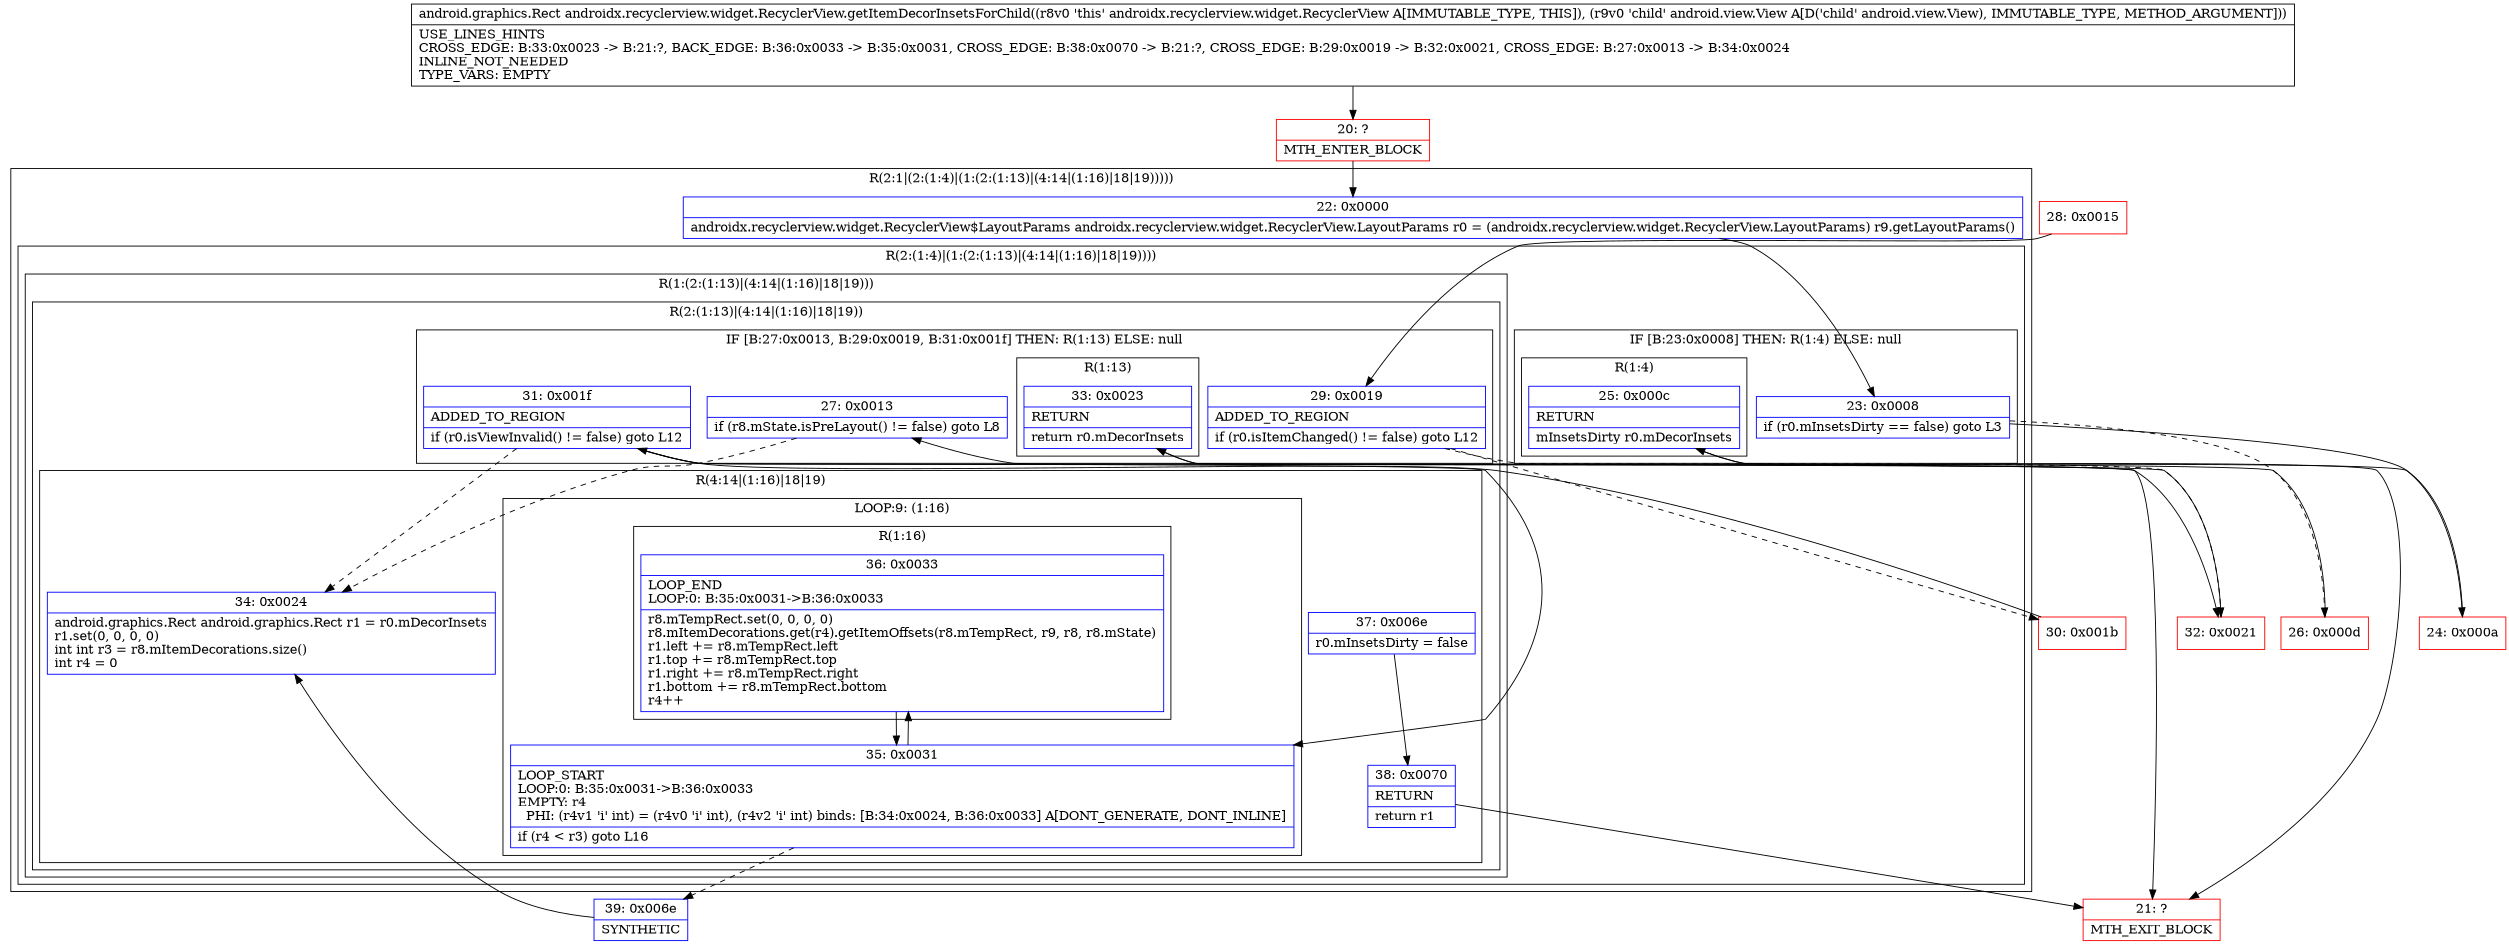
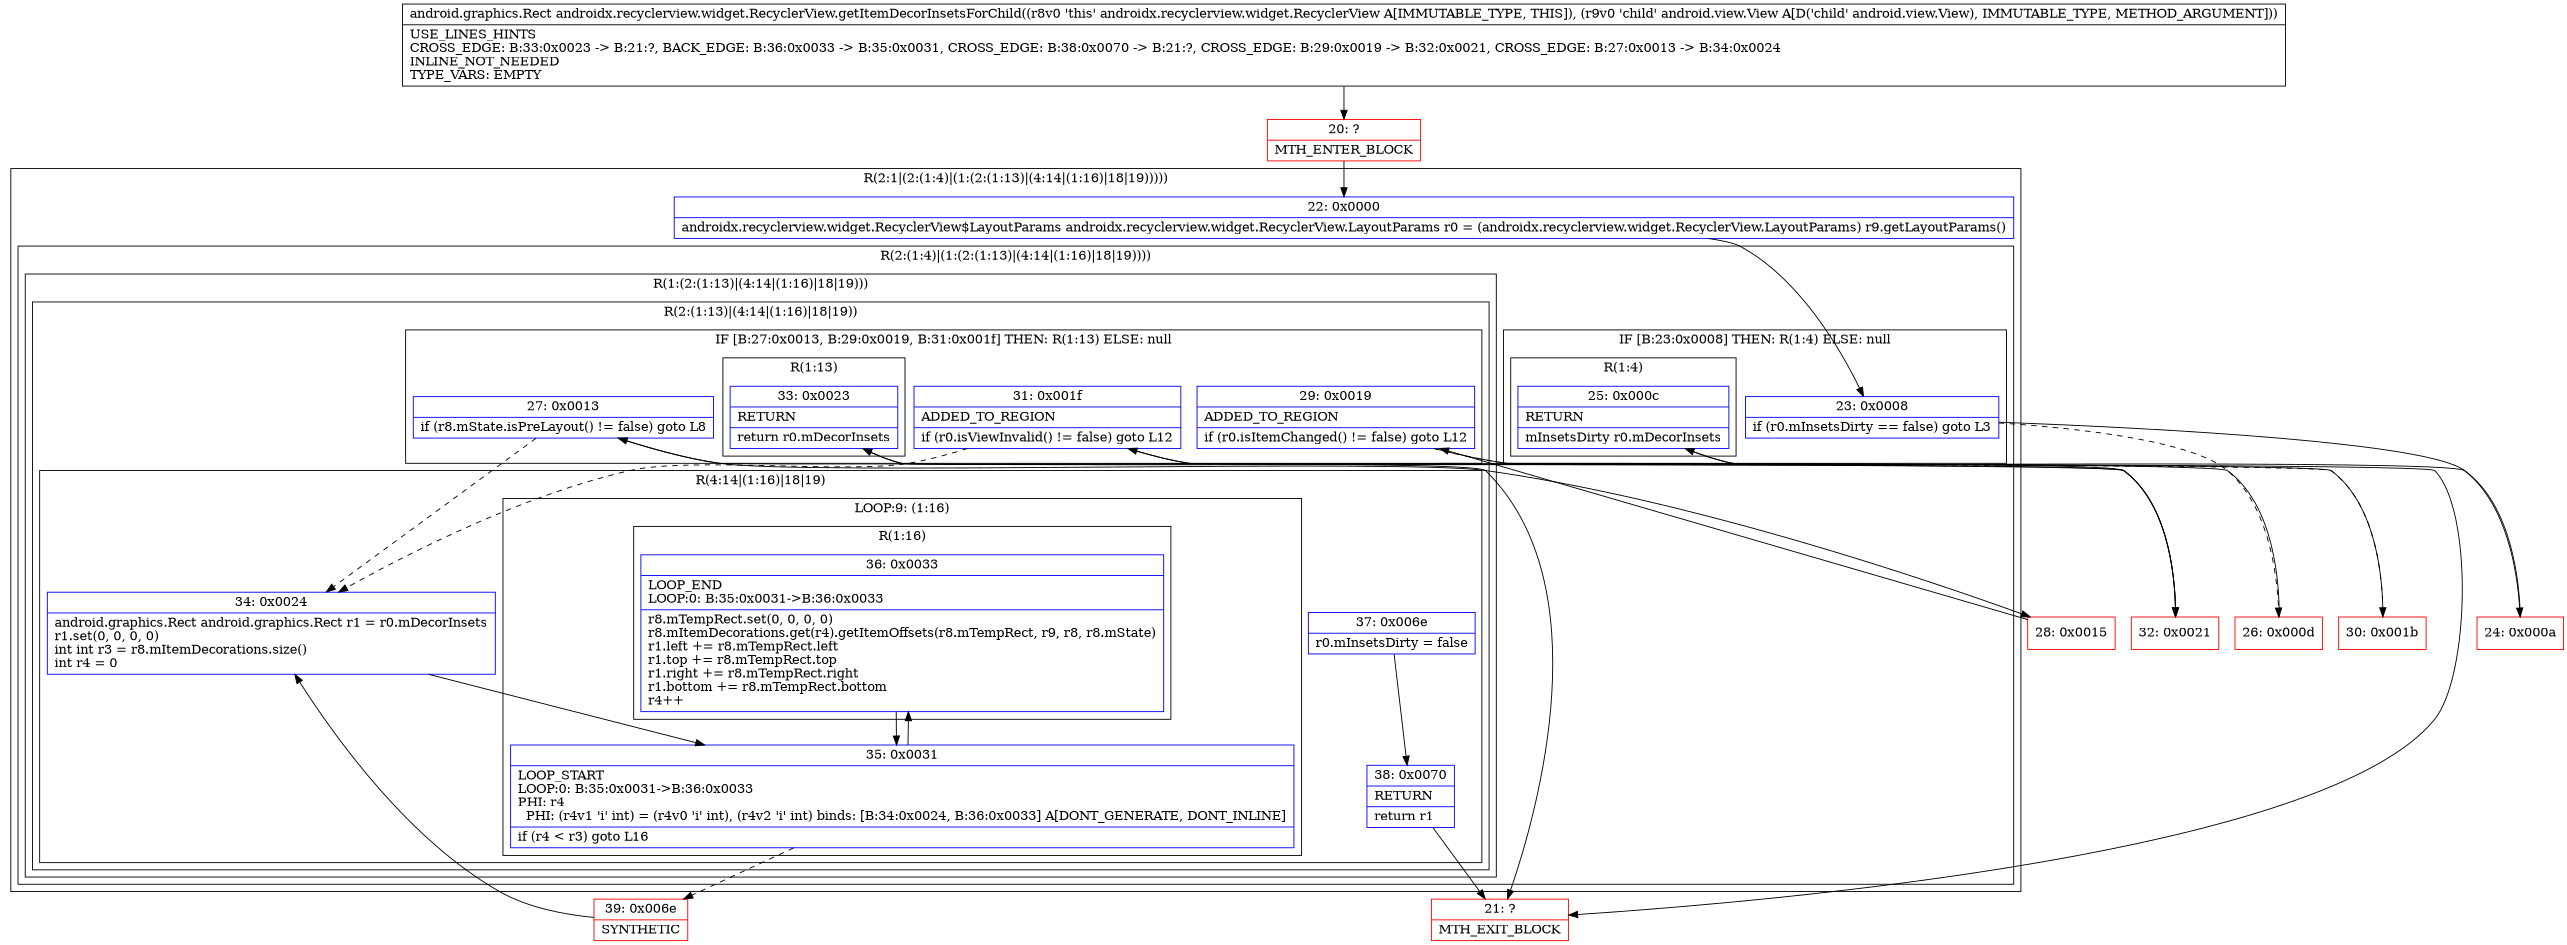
edge "29: 0x0019" -> "32: 0x0021": style dashed -> solid
edge "27: 0x0013" -> "28: 0x0015": added
edge "31: 0x001f" -> "35: 0x0031": now "34: 0x0024" -> "35: 0x0031"
node "35: 0x0031": text "EMPTY: r4" -> "PHI: r4"
node "39: 0x006e": color blue -> red
